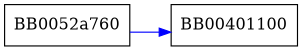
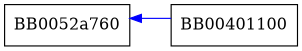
edge "BB0052a760" -> "BB00401100": reversed
